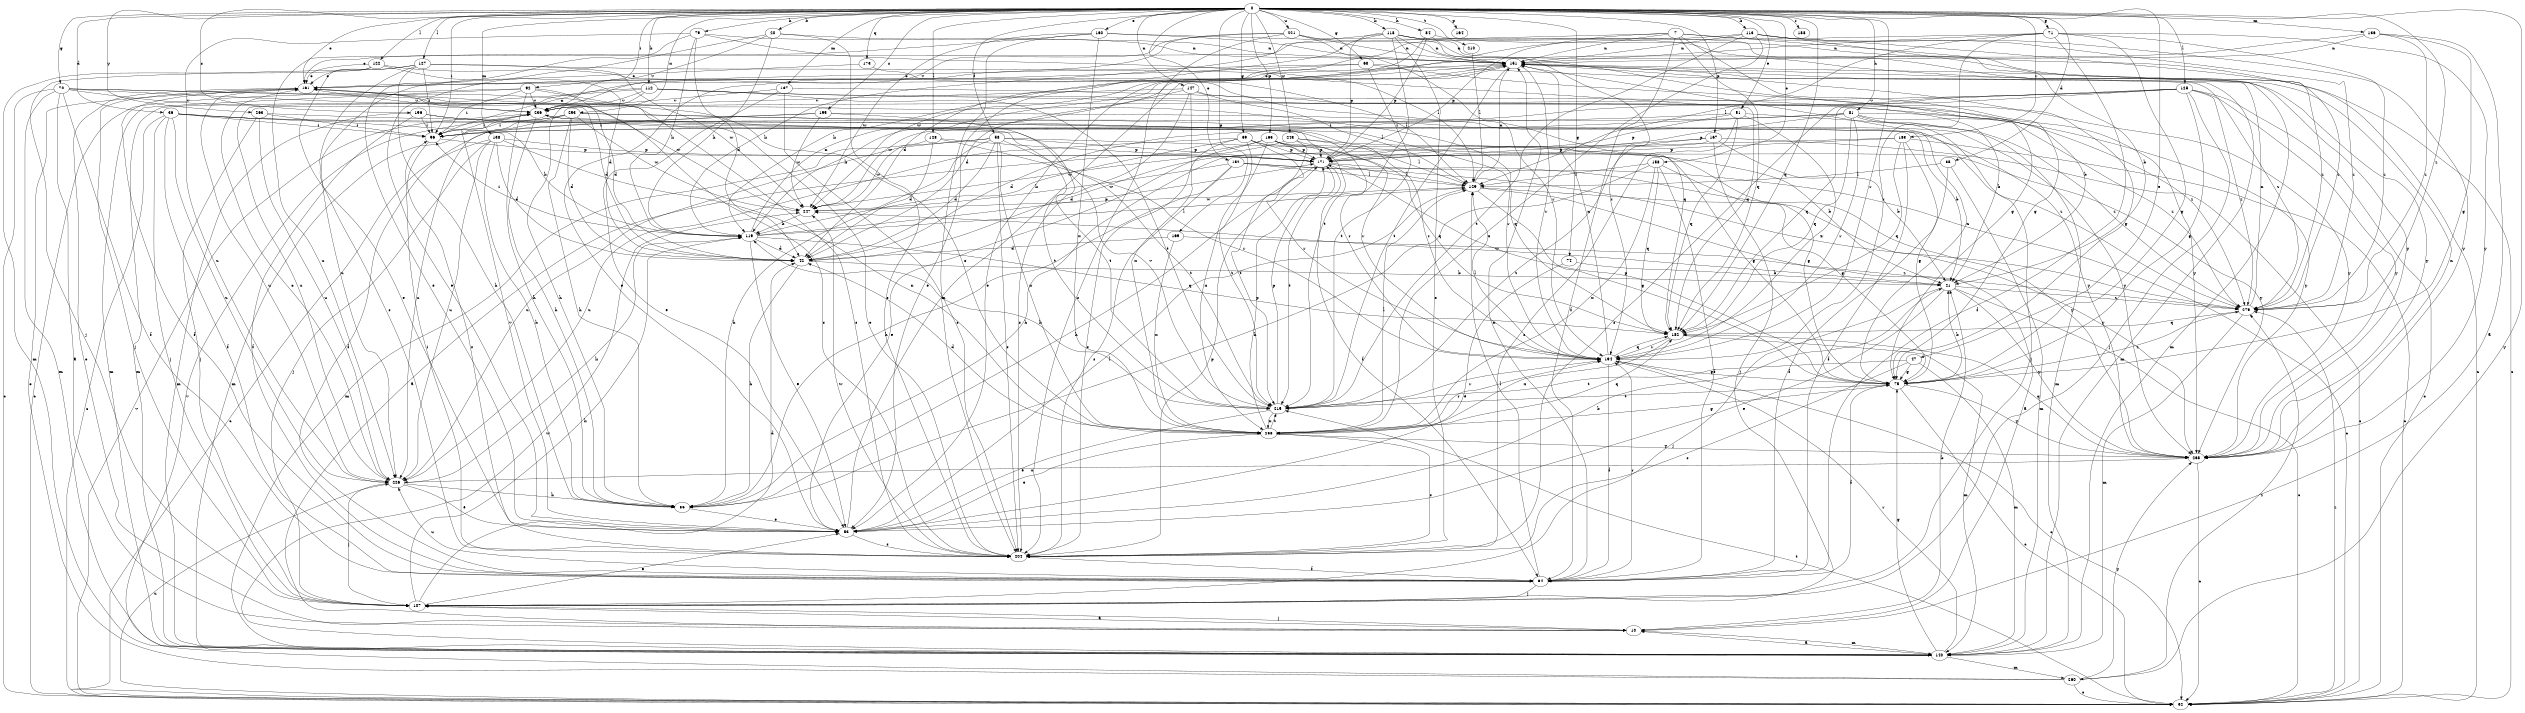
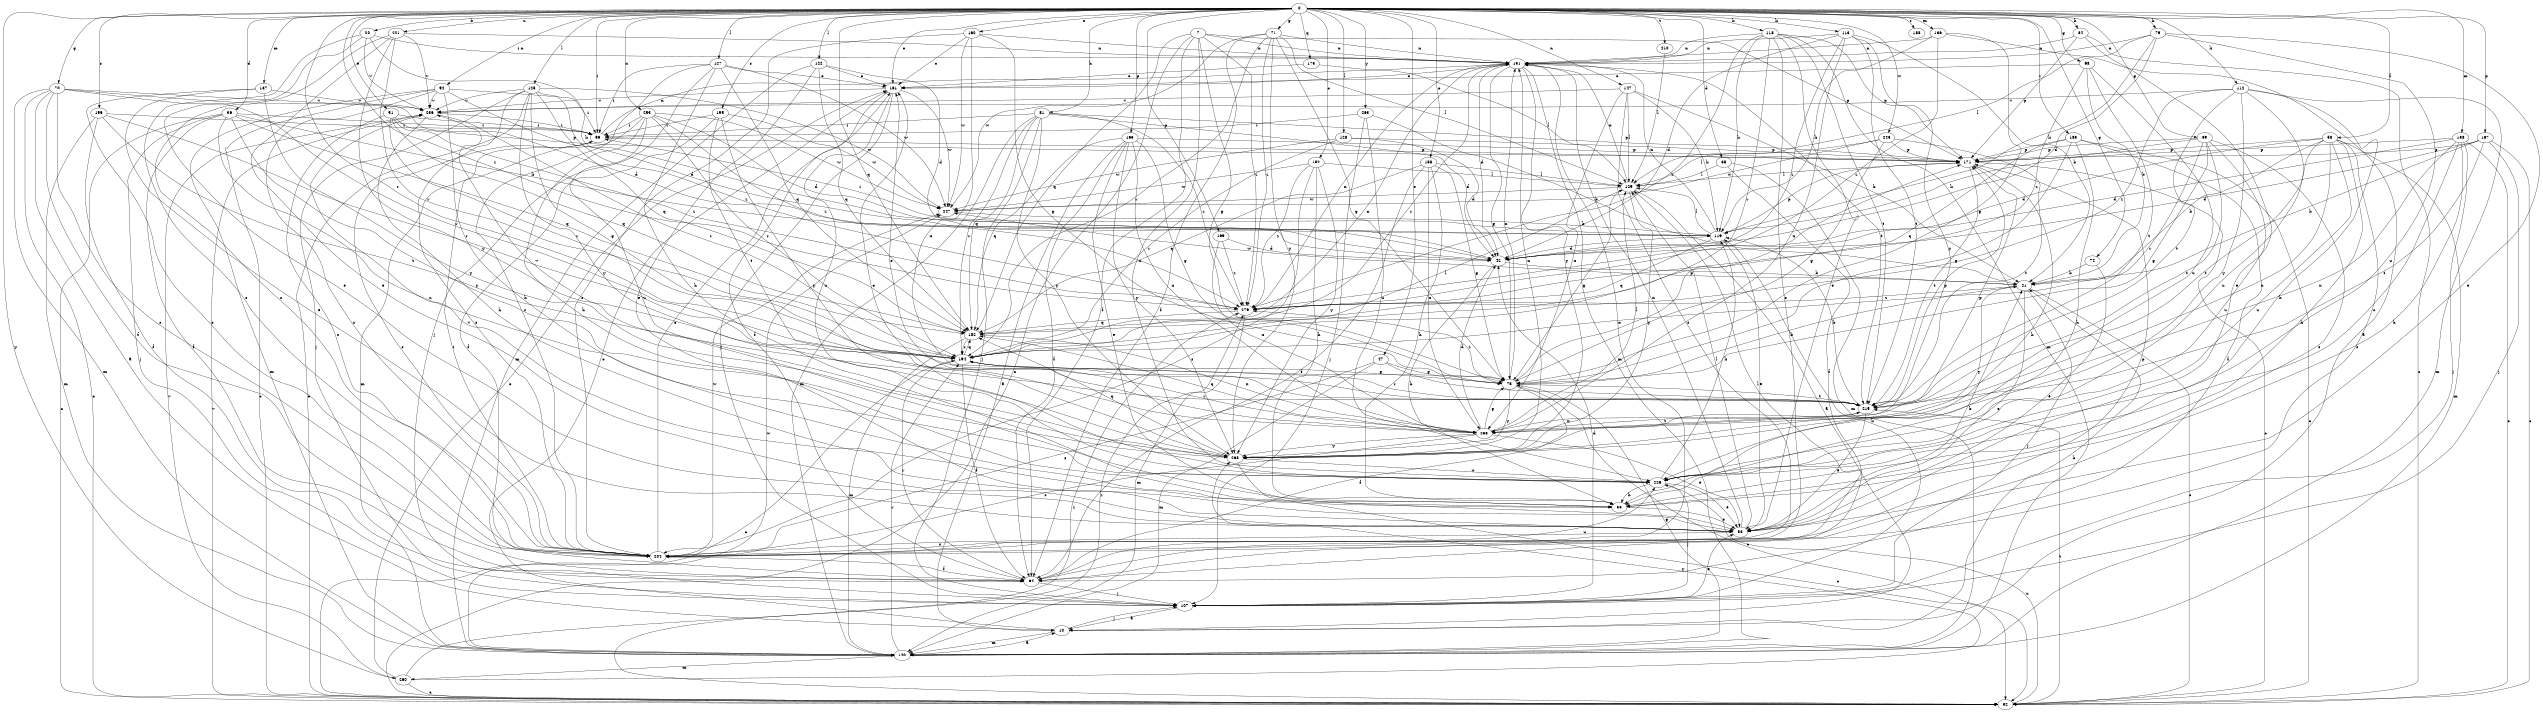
node "164": removed
edge "165" -> "75": added, label "g"
